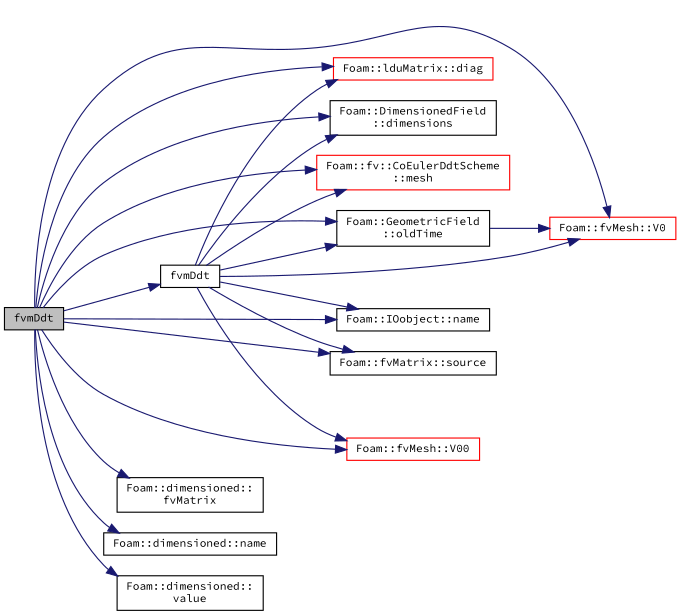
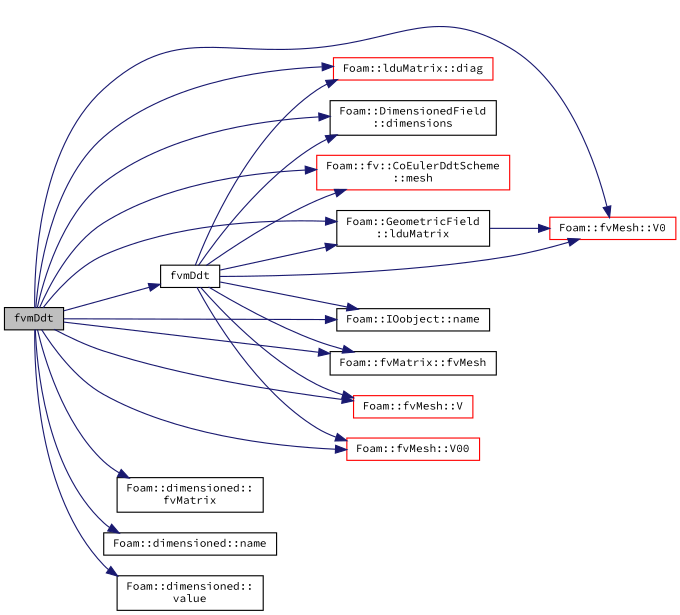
node "Foam::GeometricField ::oldTime": label "Foam::GeometricField ::oldTime" -> "Foam::GeometricField ::lduMatrix"
node "Foam::fvMatrix::source": label "Foam::fvMatrix::source" -> "Foam::fvMatrix::fvMesh"
node "Foam::fvMesh::V": added
